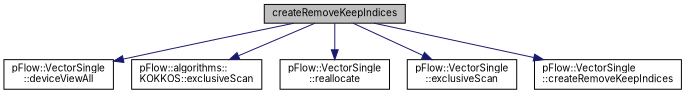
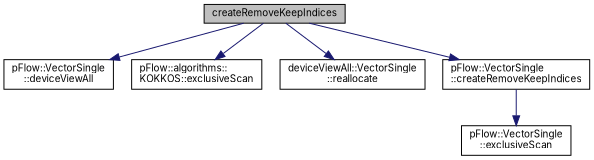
edge "createRemoveKeepIndices" -> "pFlow::VectorSingle ::exclusiveScan": now "pFlow::VectorSingle ::createRemoveKeepIndices" -> "pFlow::VectorSingle ::exclusiveScan"
node "pFlow::VectorSingle ::reallocate": label "pFlow::VectorSingle ::reallocate" -> "deviceViewAll::VectorSingle ::reallocate"
